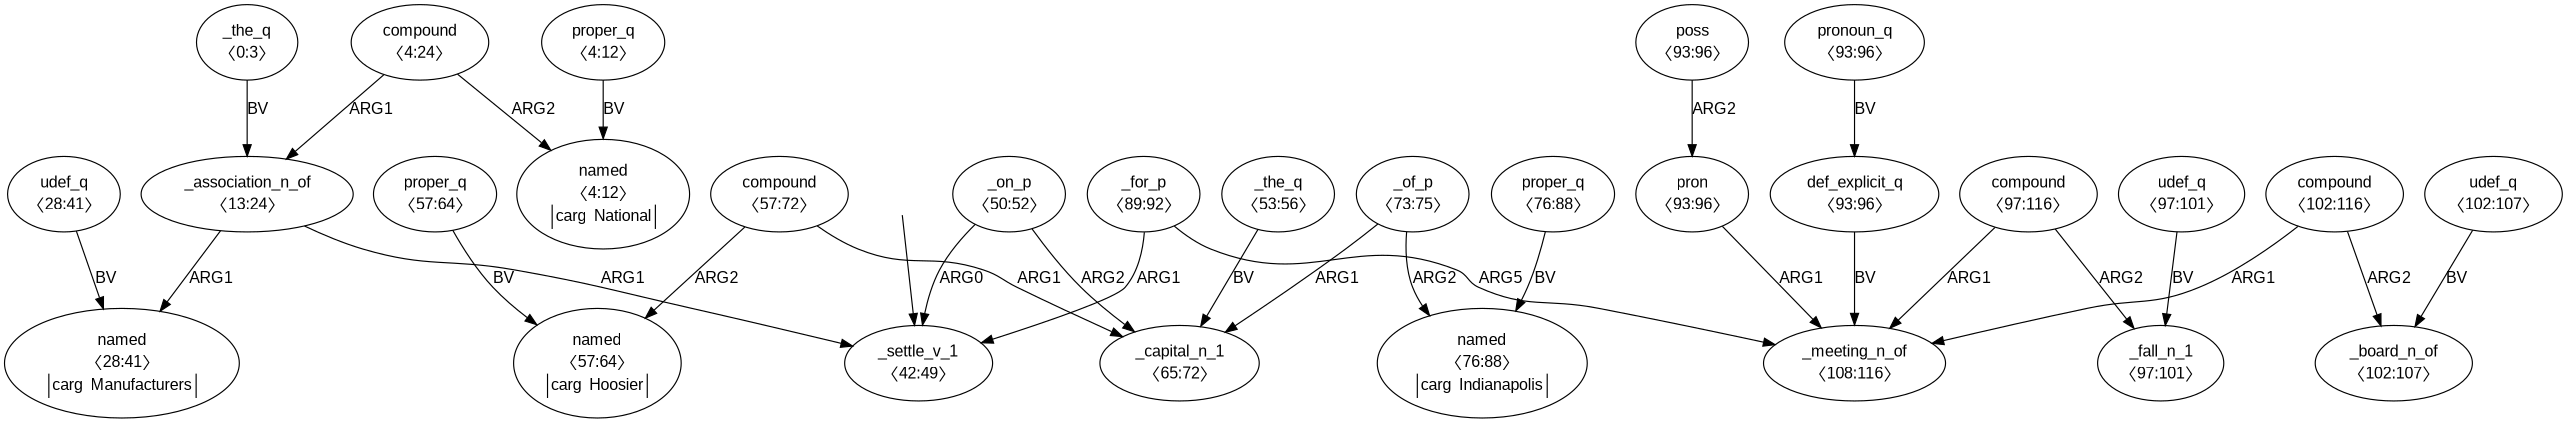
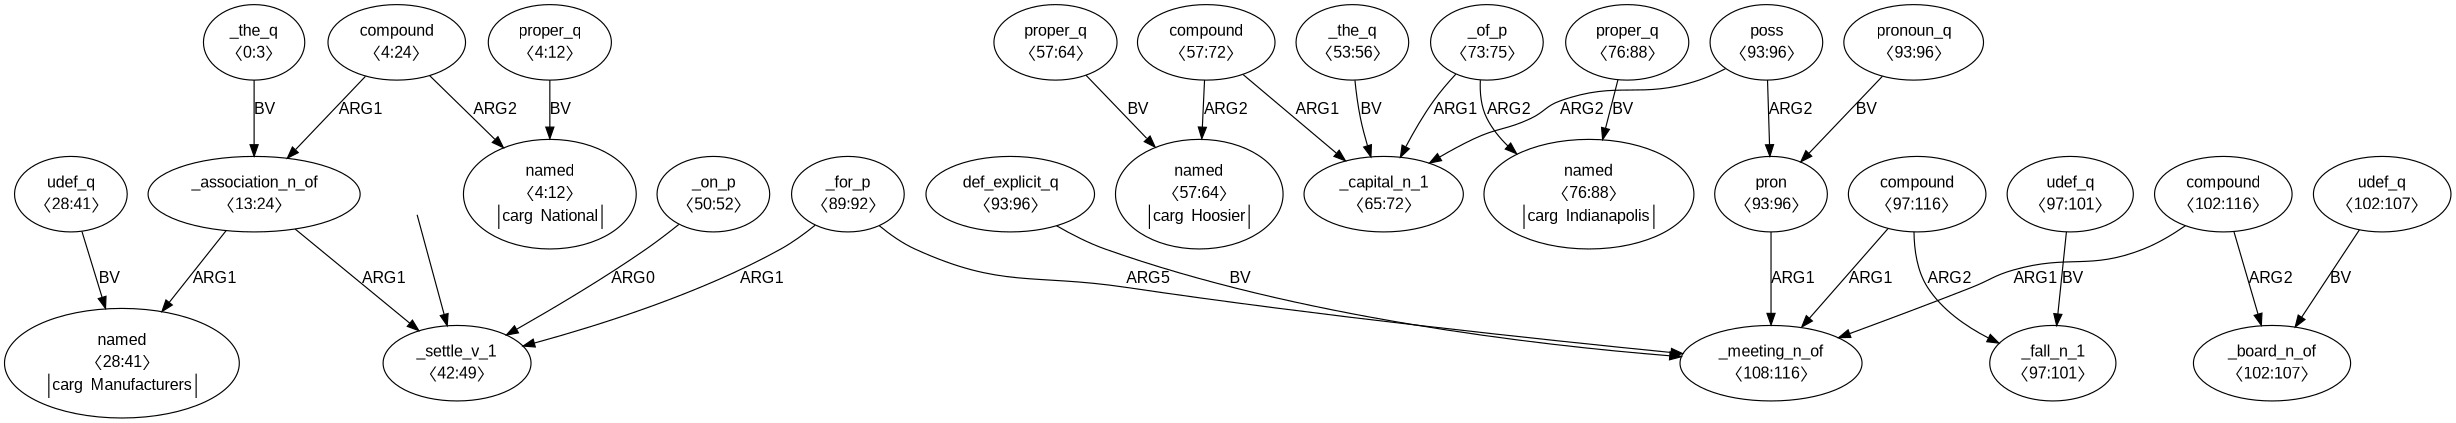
edge "pronoun_q" -> "def_explicit_q": now "pronoun_q" -> "pron"
edge "_on_p" -> "_capital_n_1": now "poss" -> "_capital_n_1"
